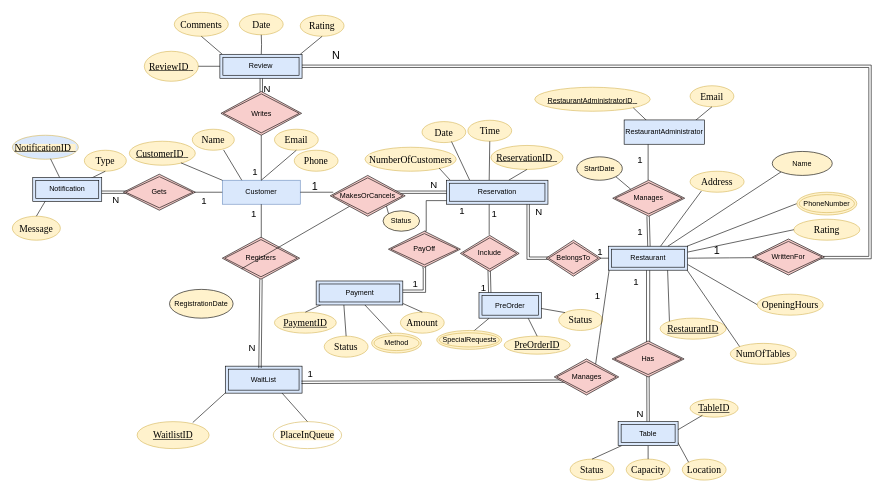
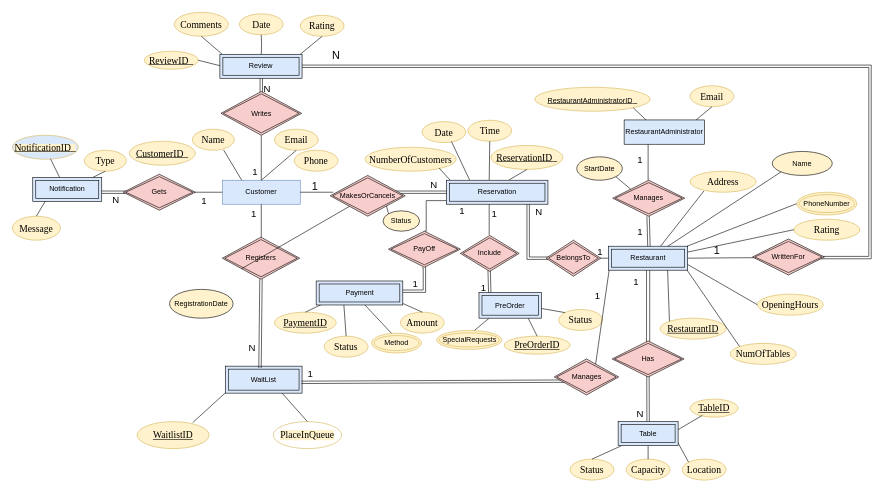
node "ReviewID": size 54x30 -> 54x18
edge "CustomerID" -- "Customer": removed
node "Address": size 54x21 -> 66x21
